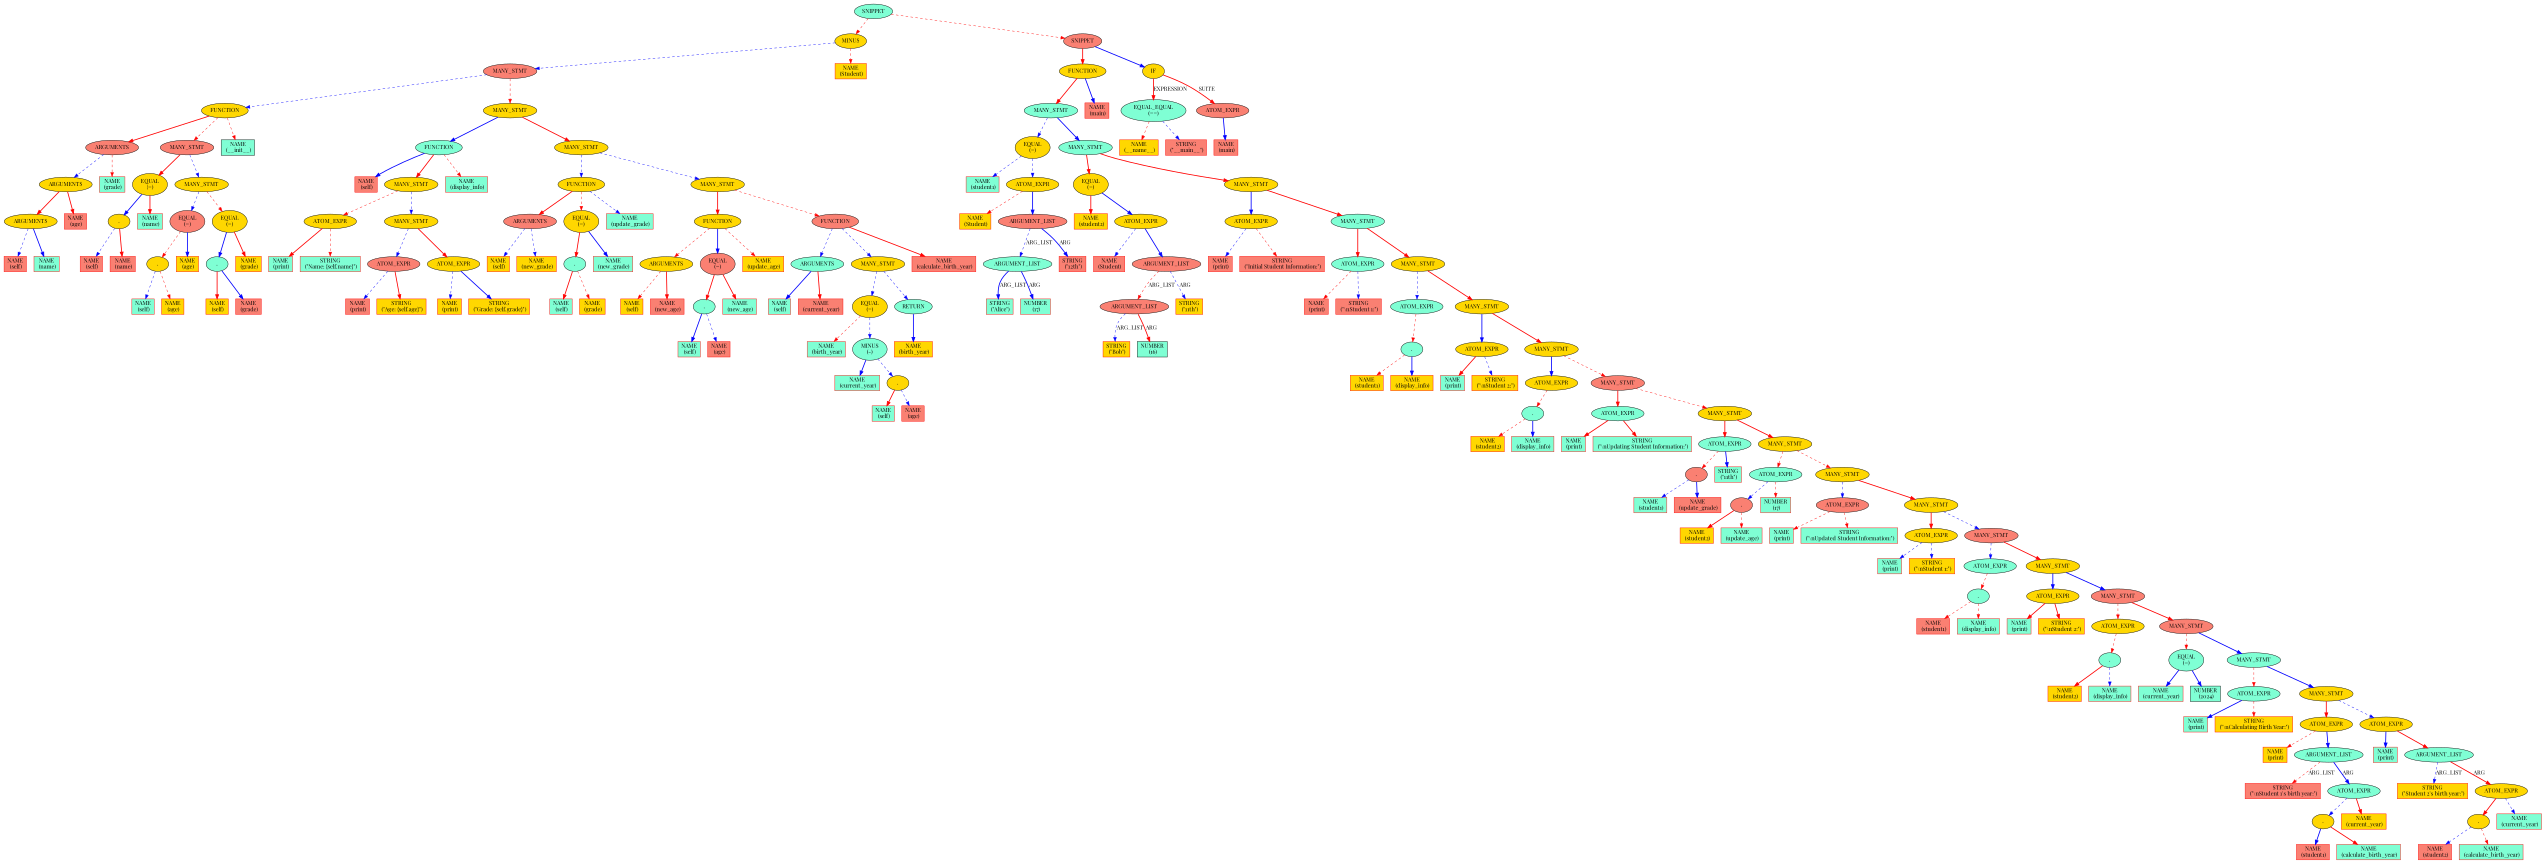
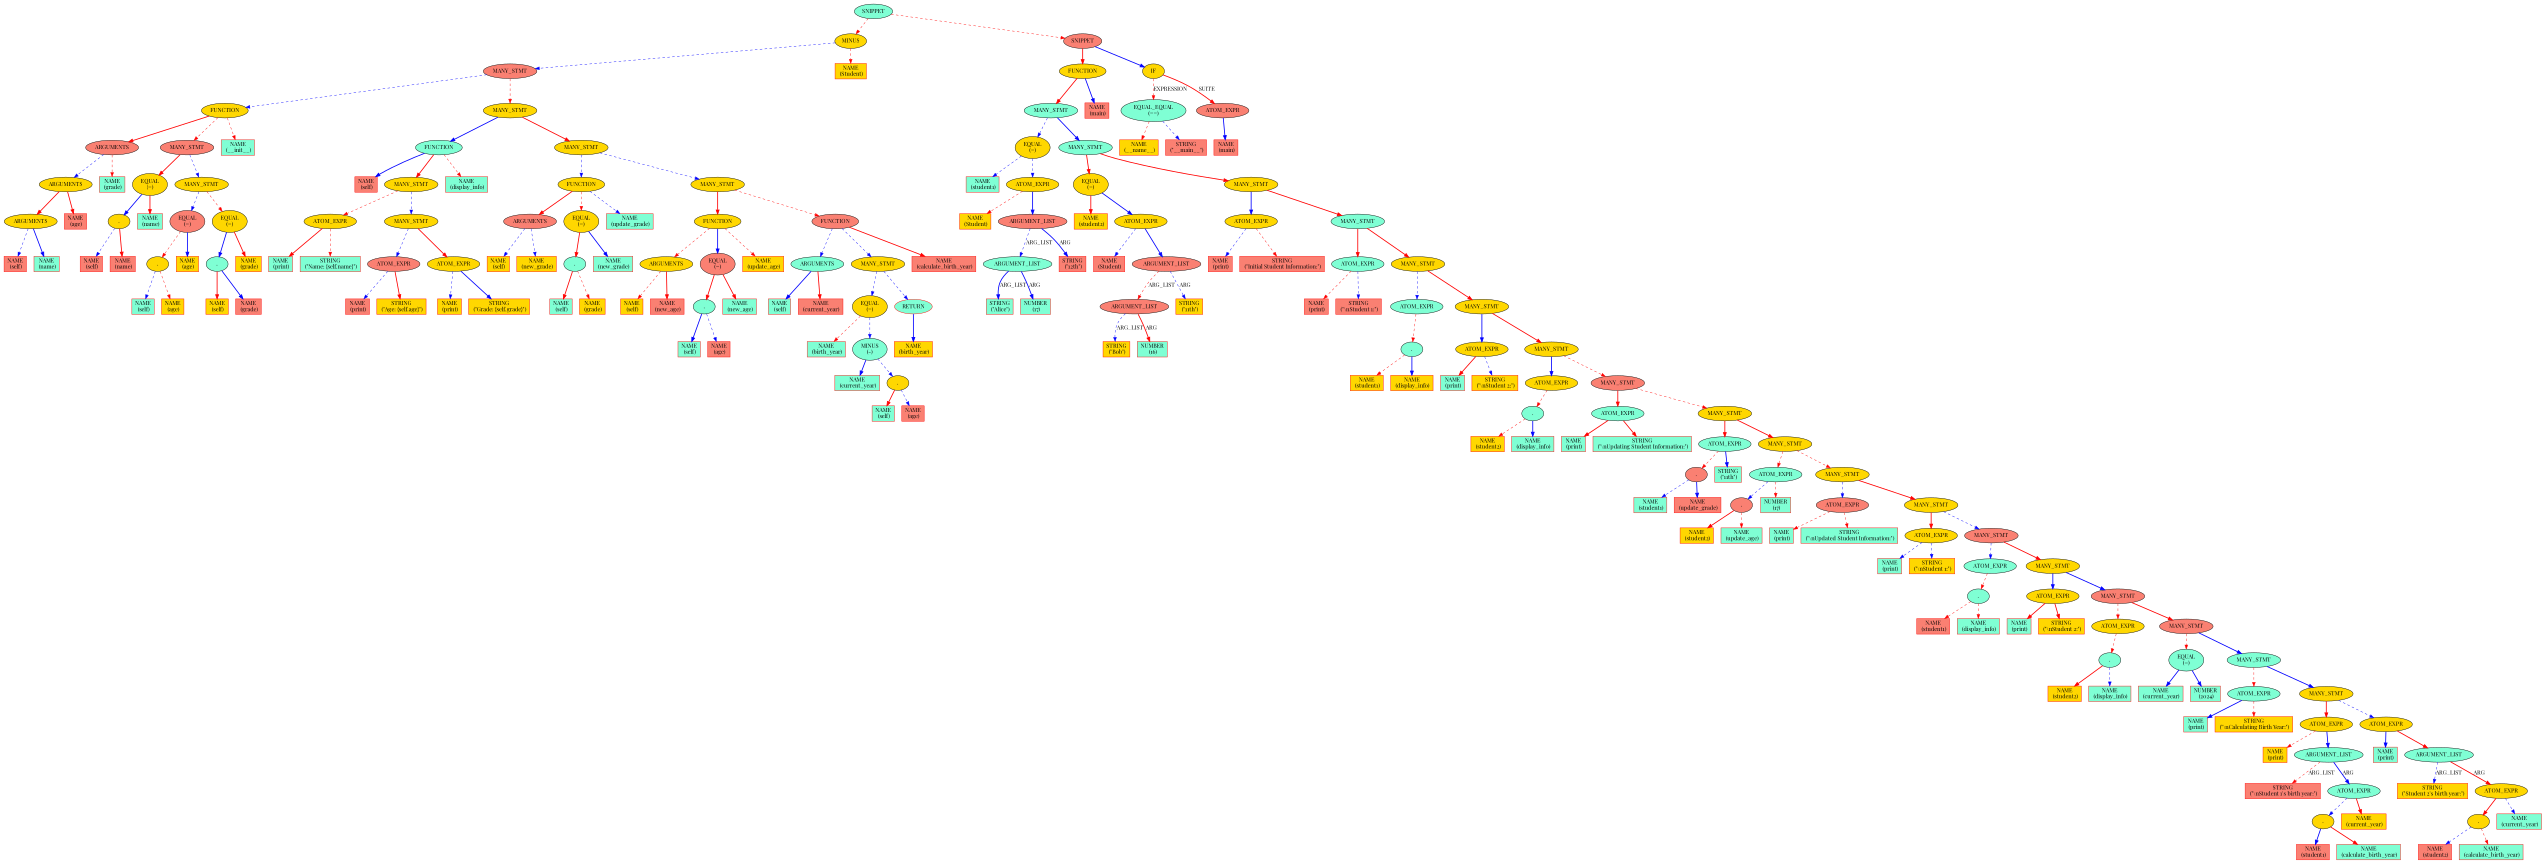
edge "IF" -> "EQUAL_EQUAL (==)": style bold -> dashed
node "NAME (__init__)": color black -> red
node "RETURN": color black -> red
node "NUMBER (16)": color black -> red
node "NUMBER (2024)": color black -> red
